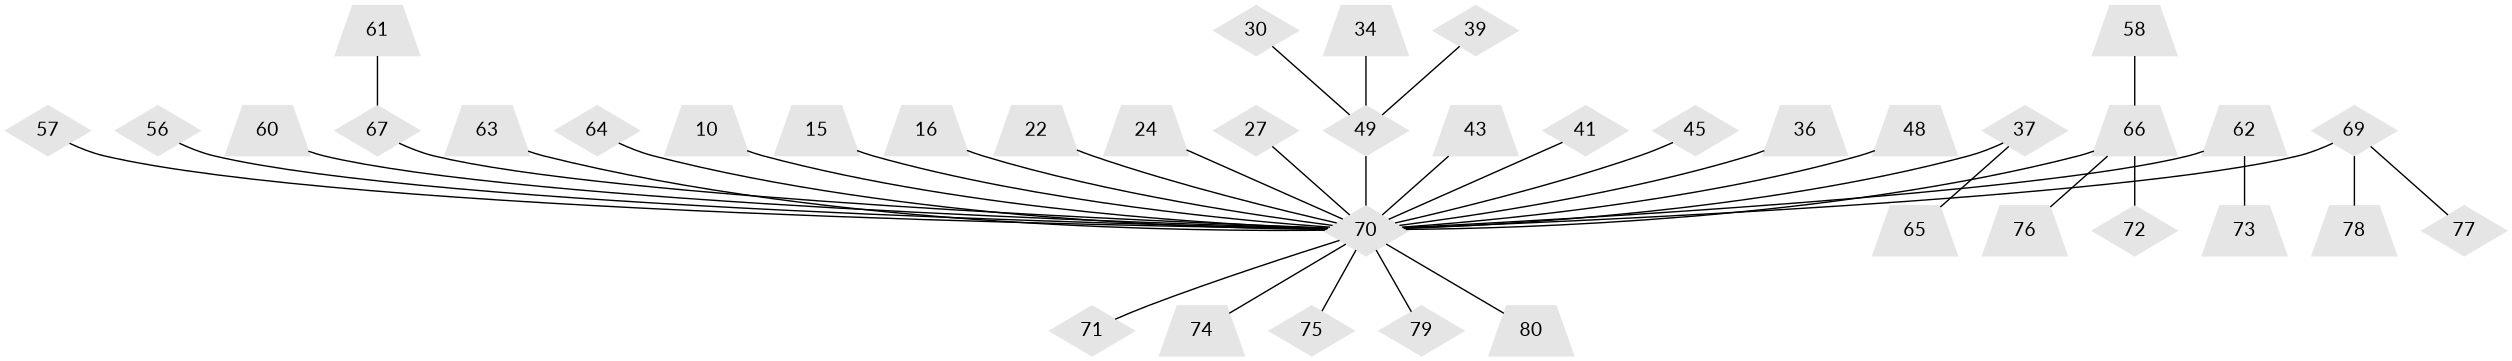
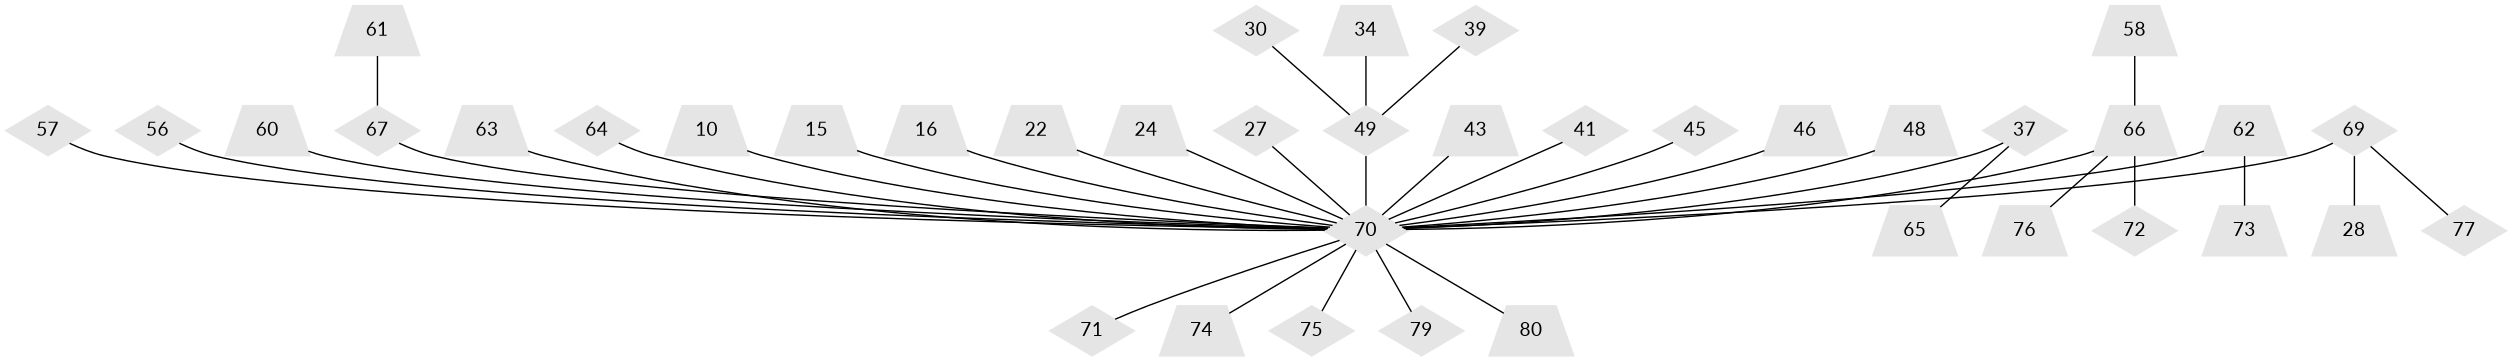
node "36": label "36" -> "46"
node "78": label "78" -> "28"
